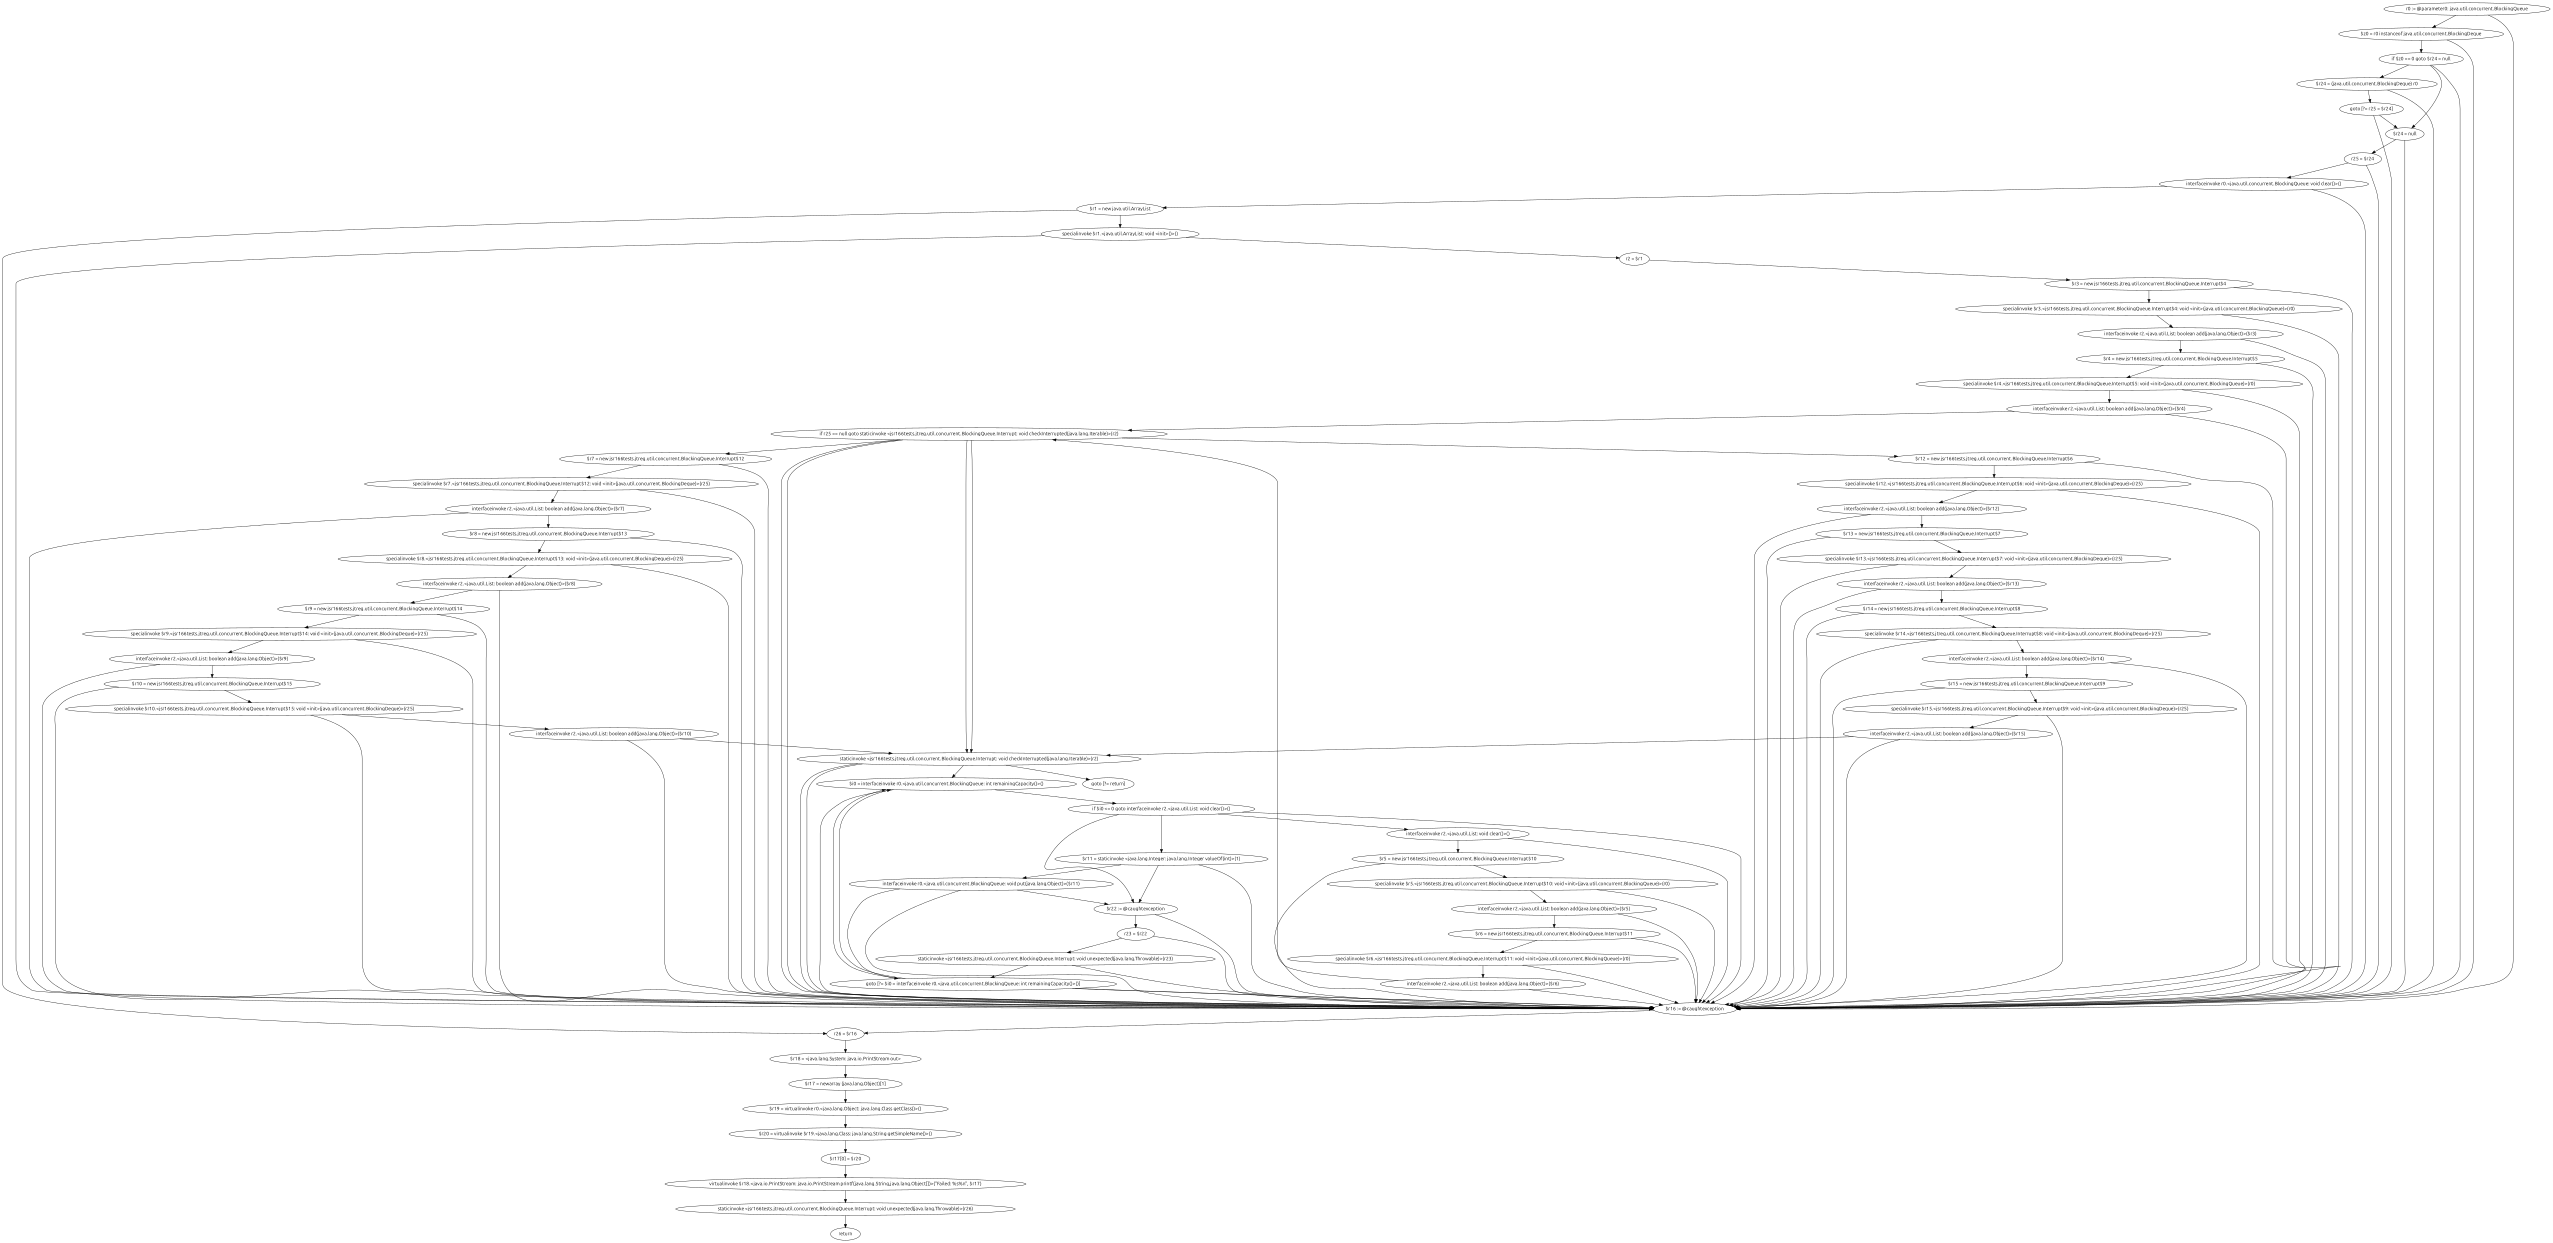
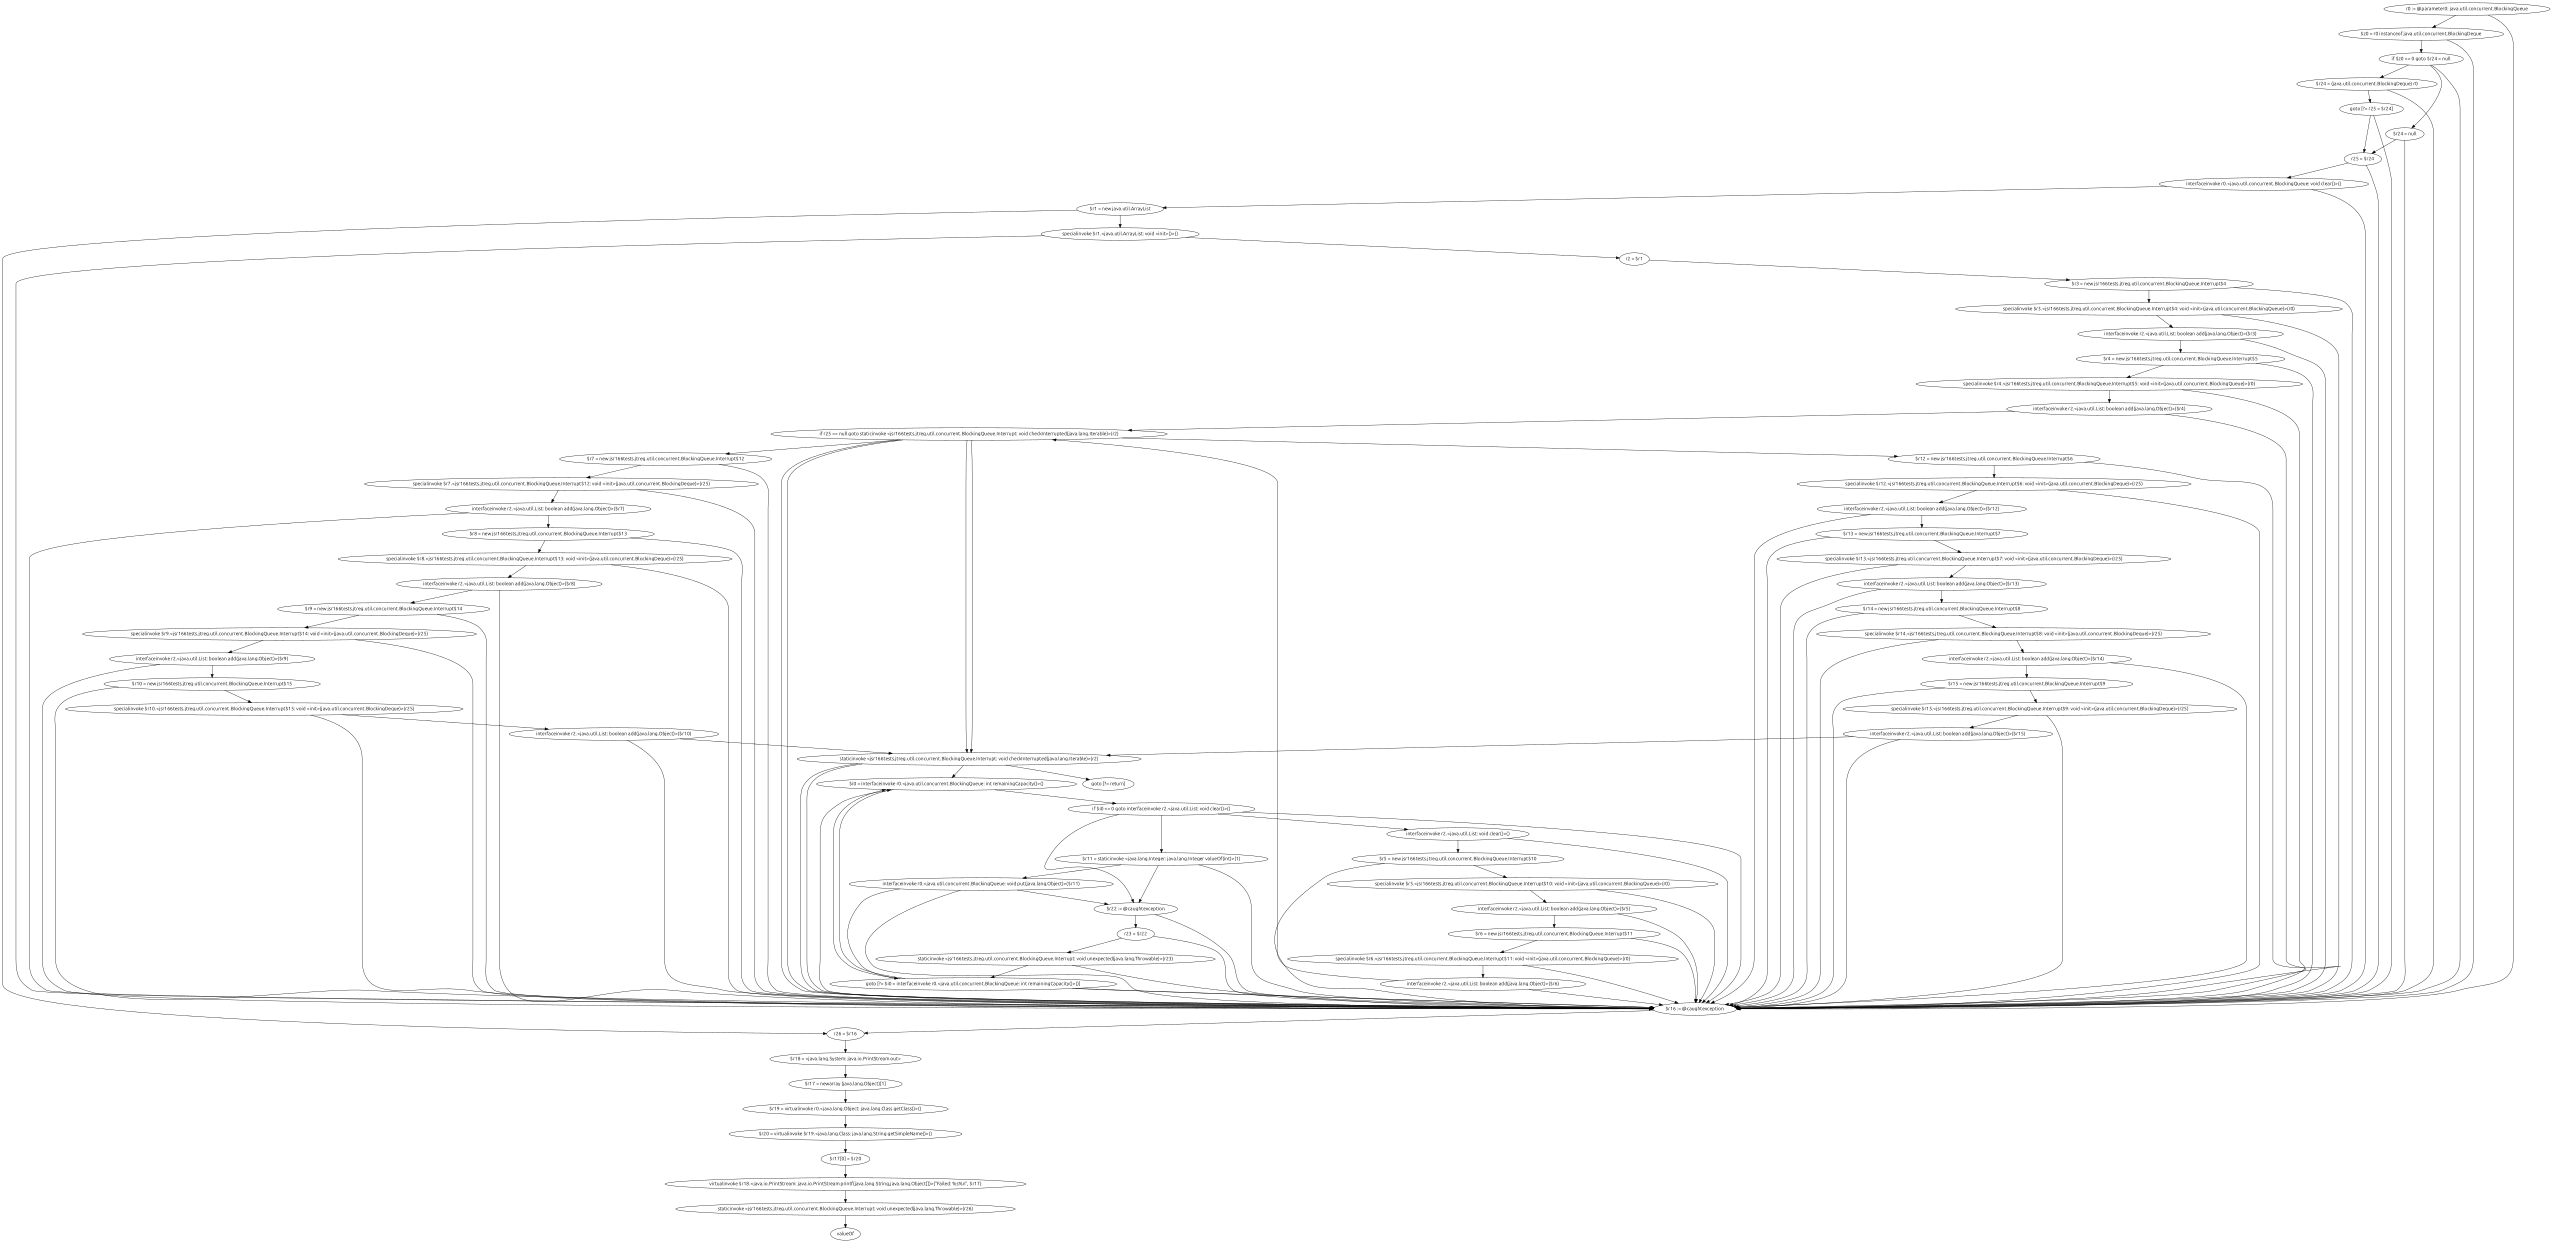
edge "goto [?= r25 = $r24]" -> "$r24 = null": now "goto [?= r25 = $r24]" -> "r25 = $r24"
node "return": label "return" -> "valueOf"
